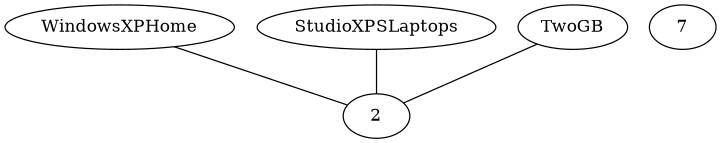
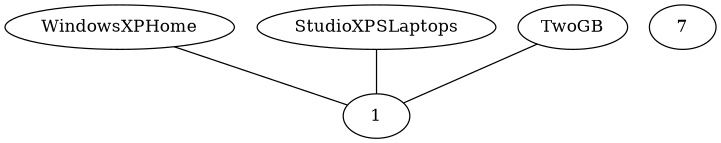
node "2": label "2" -> "1"
